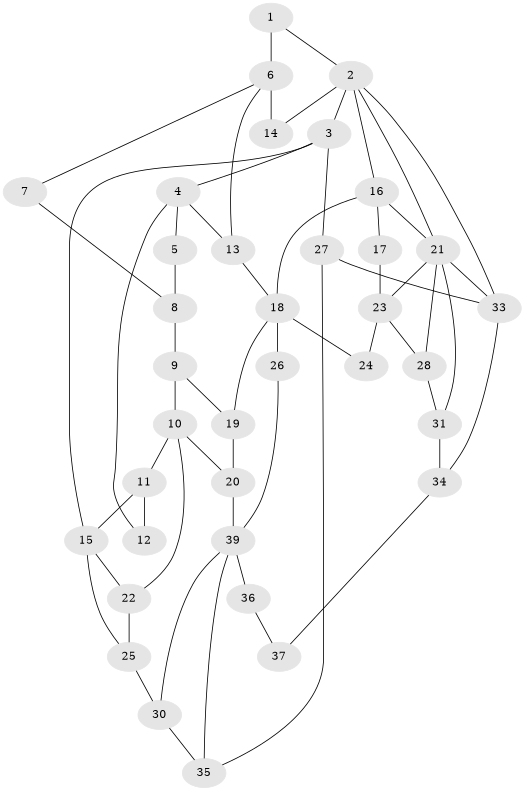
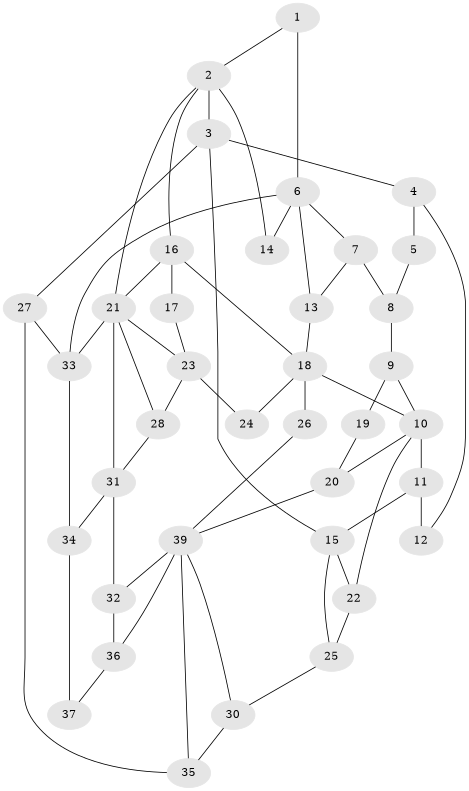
edge "2" -- "33": now "6" -- "33"
edge "4" -- "13": now "7" -- "13"
edge "18" -- "19": now "18" -- "10"
node "32": added
